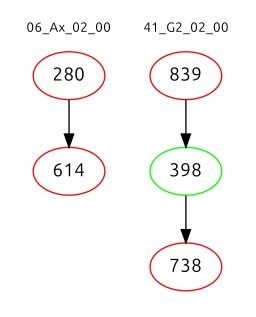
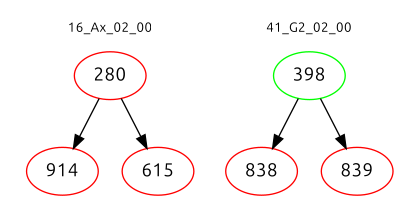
cluster "06_Ax_02_00": label "06_Ax_02_00" -> "16_Ax_02_00"
edge "839" -> "398": reversed
node "614": label "614" -> "914"
node "615": added
node "738": label "738" -> "838"
